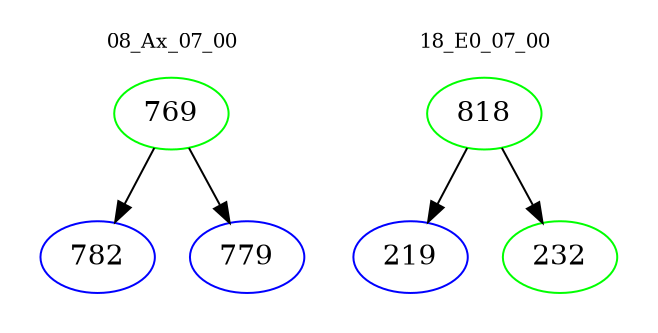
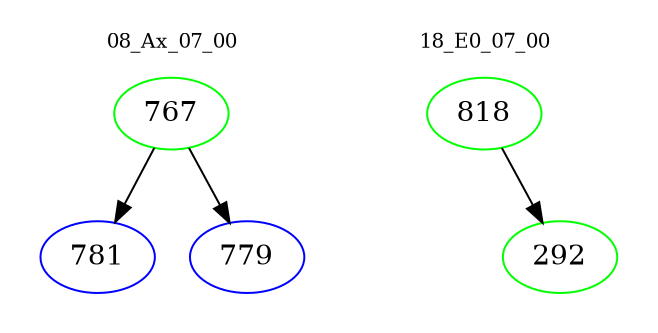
node "769": label "769" -> "767"
node "782": label "782" -> "781"
node "219": removed
node "232": label "232" -> "292"
